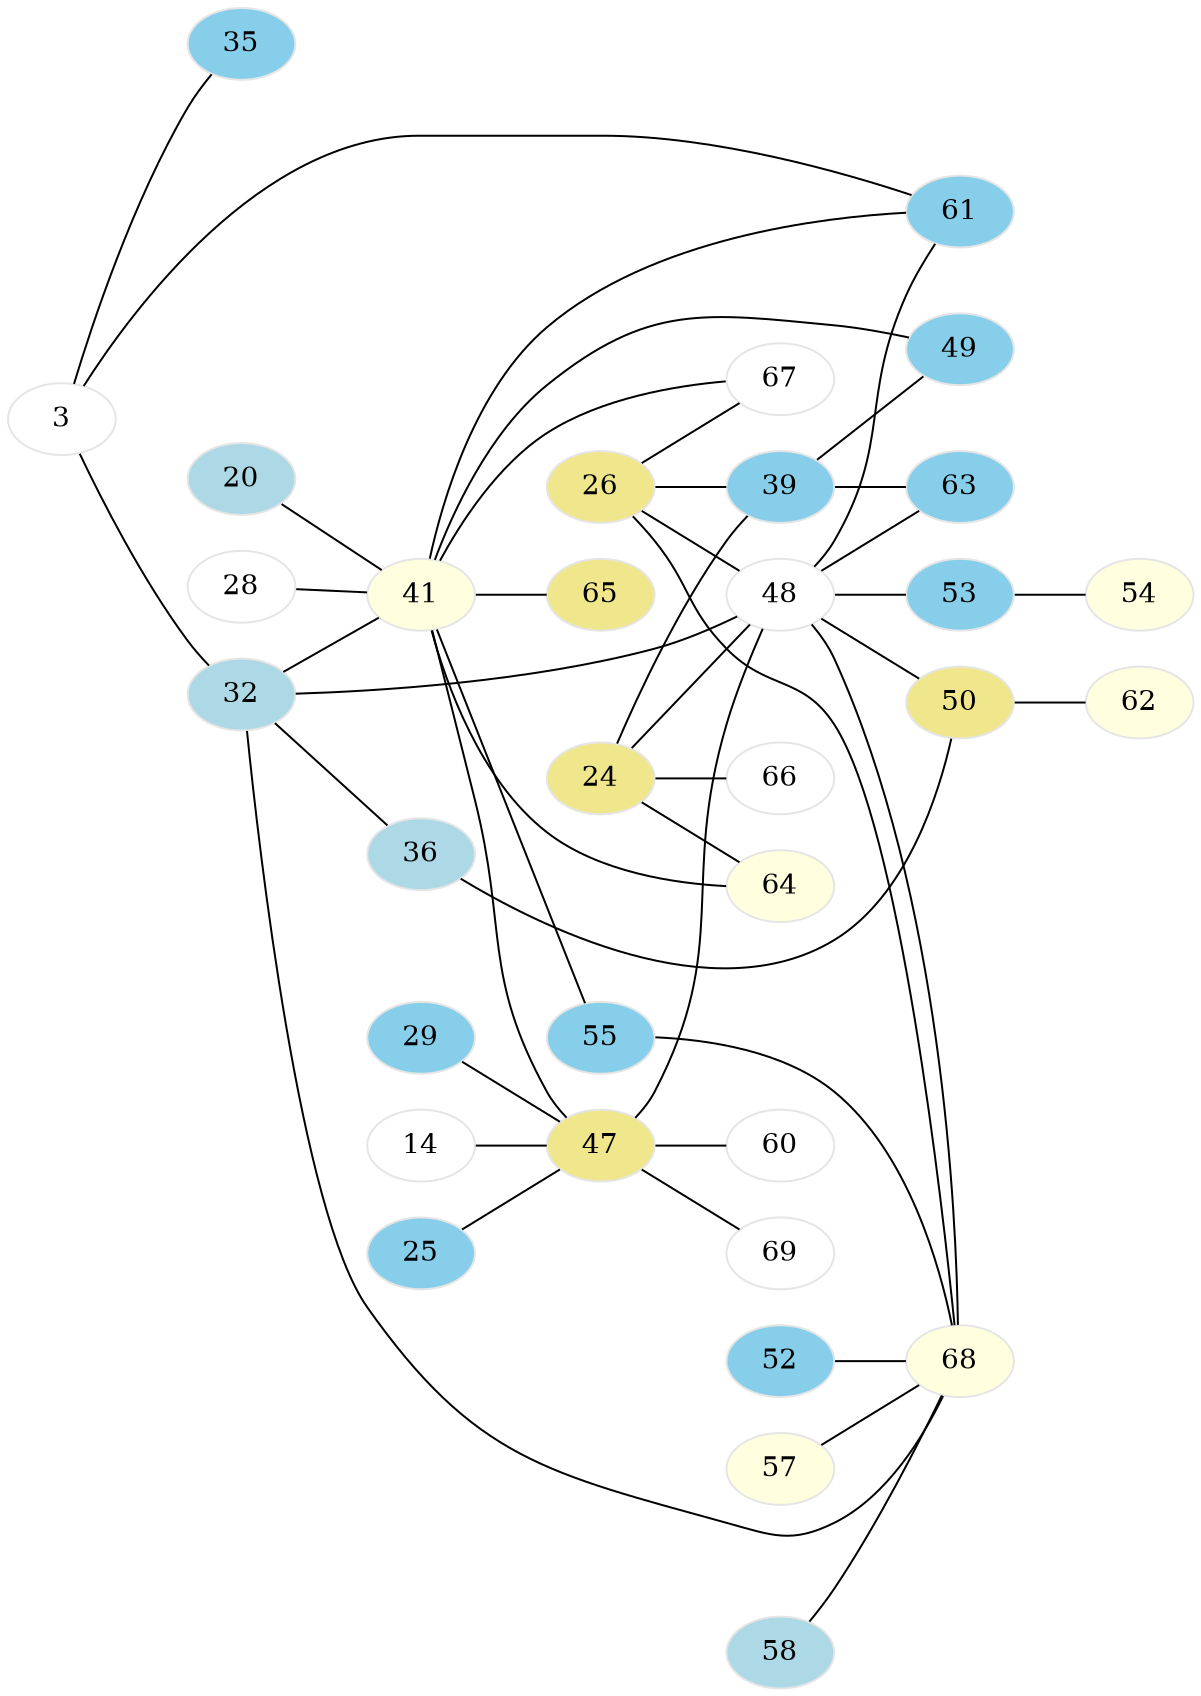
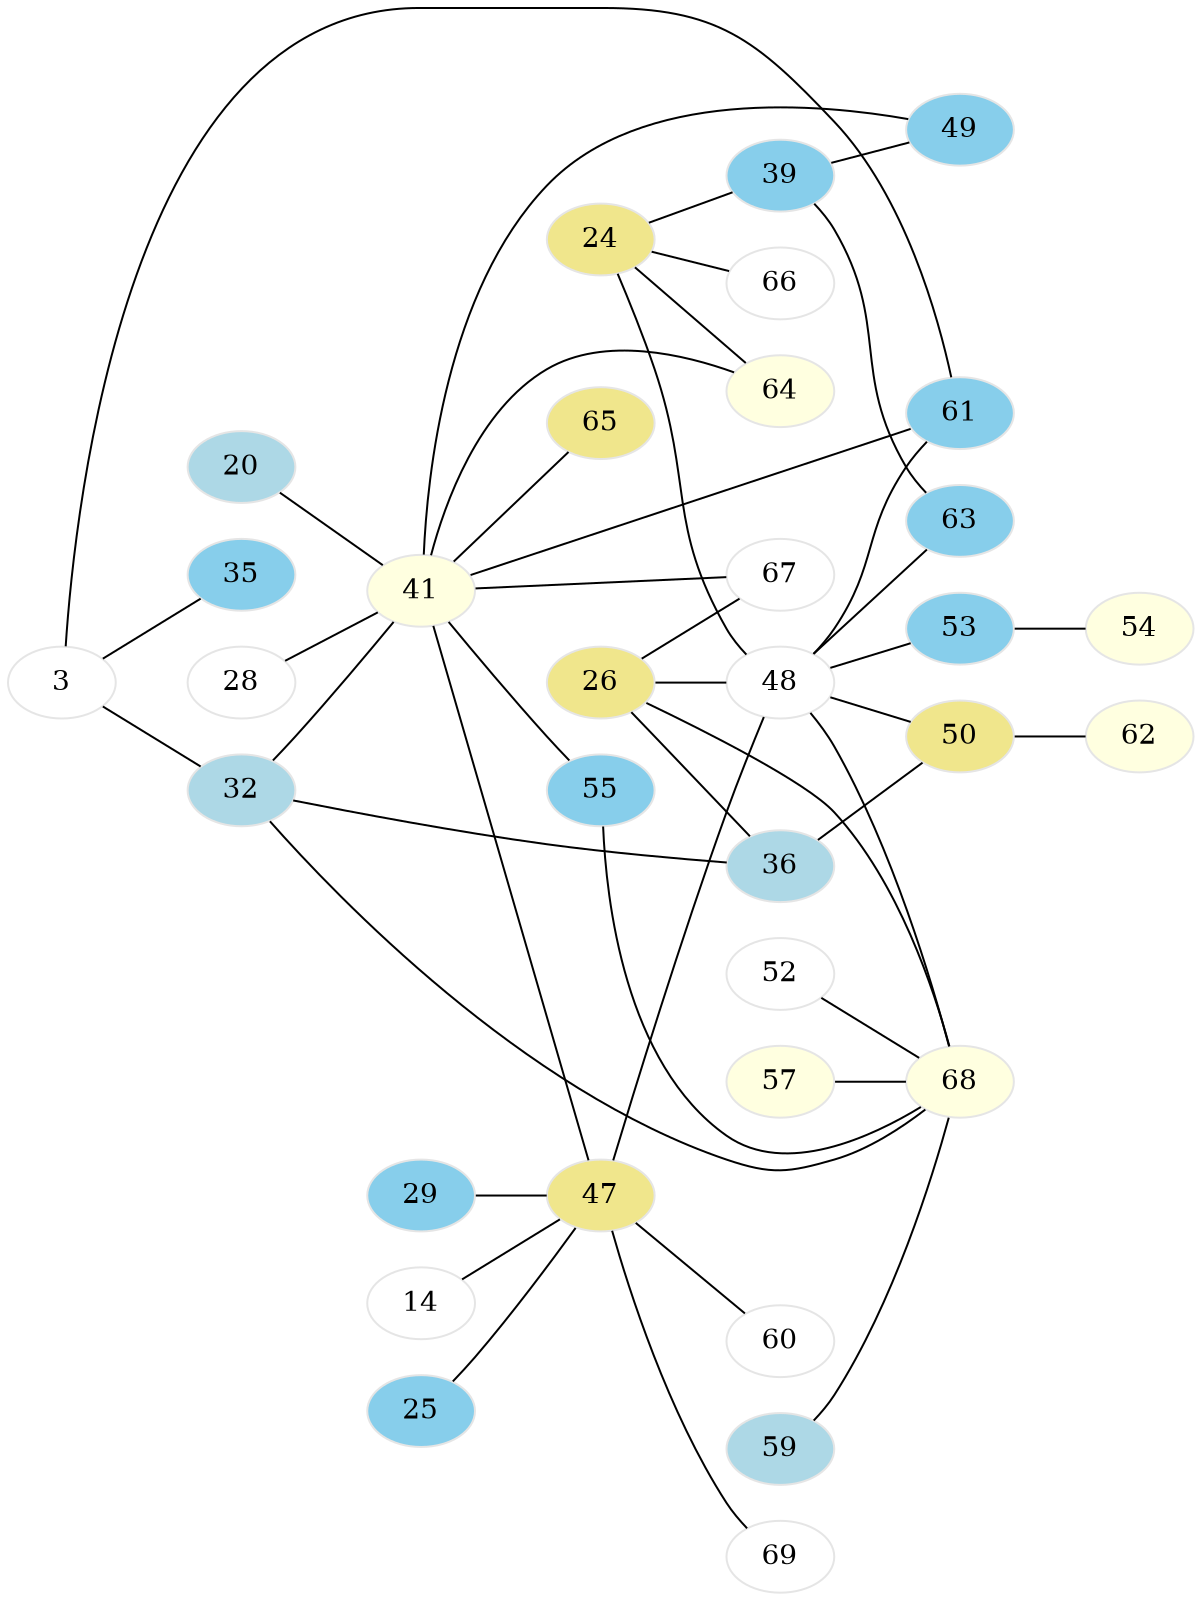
edge "26" -- "39": now "26" -- "36"
edge "48" -- "32": removed
node "52": fillcolor skyblue -> white
node "58": label "58" -> "59"
